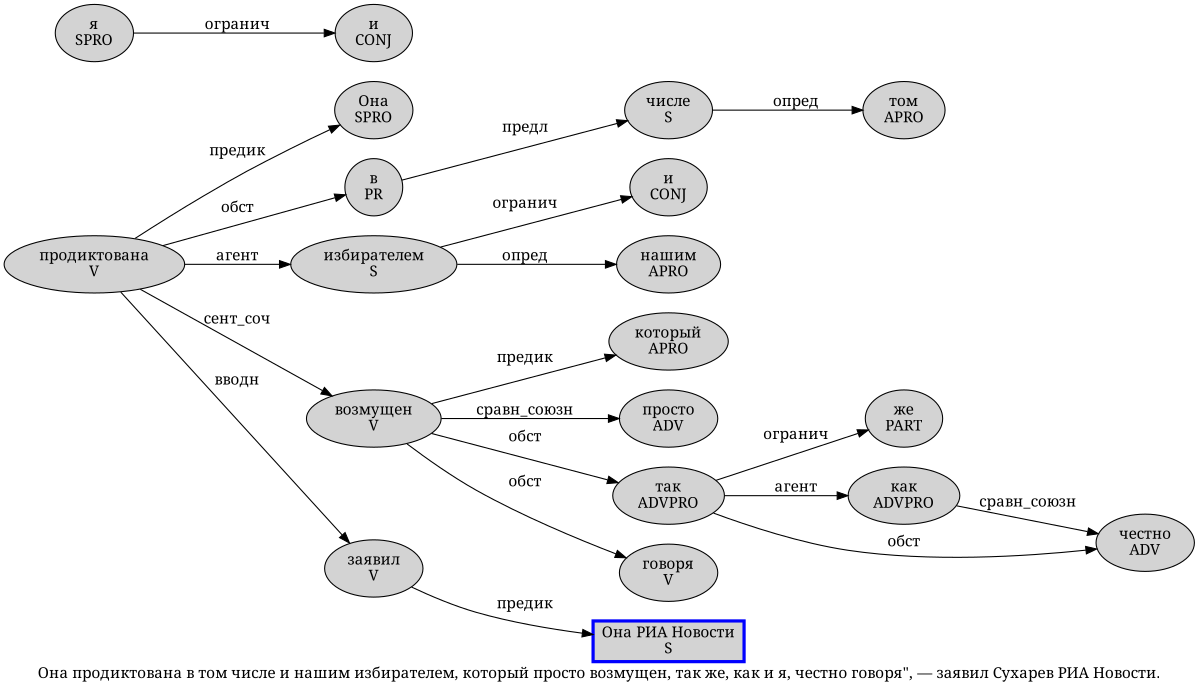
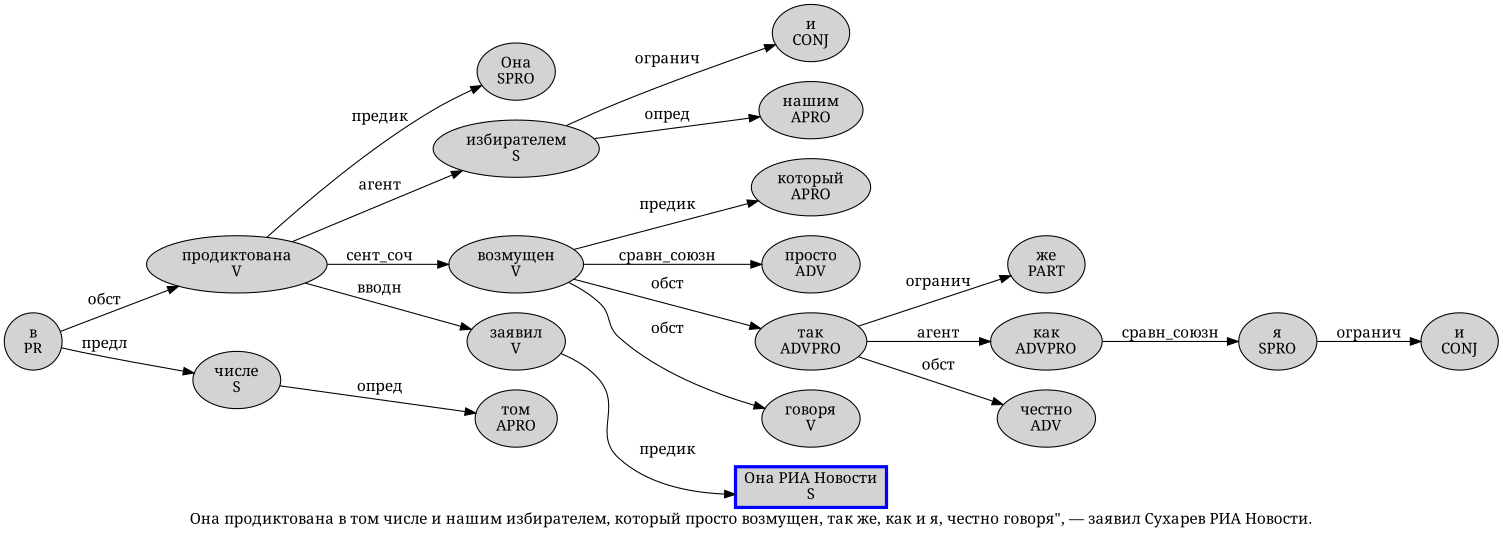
edge "продиктована V" -> "в PR": reversed
edge "как ADVPRO" -> "честно ADV": now "как ADVPRO" -> "я SPRO"
